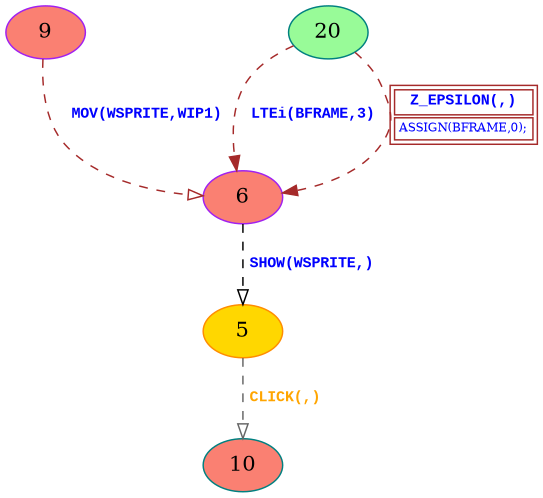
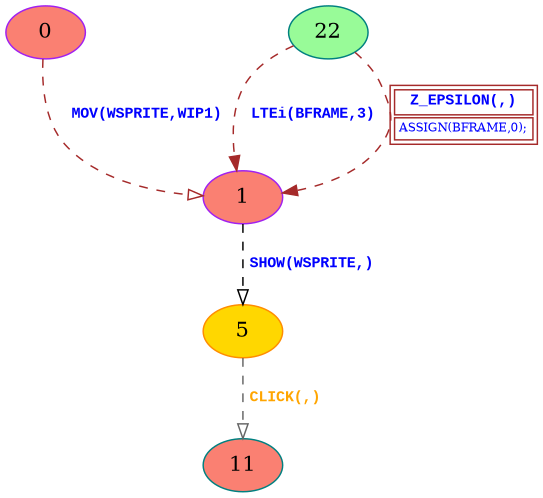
node "9": label "9" -> "0"
node "20": label "20" -> "22"
node "6": label "6" -> "1"
node "10": label "10" -> "11"
